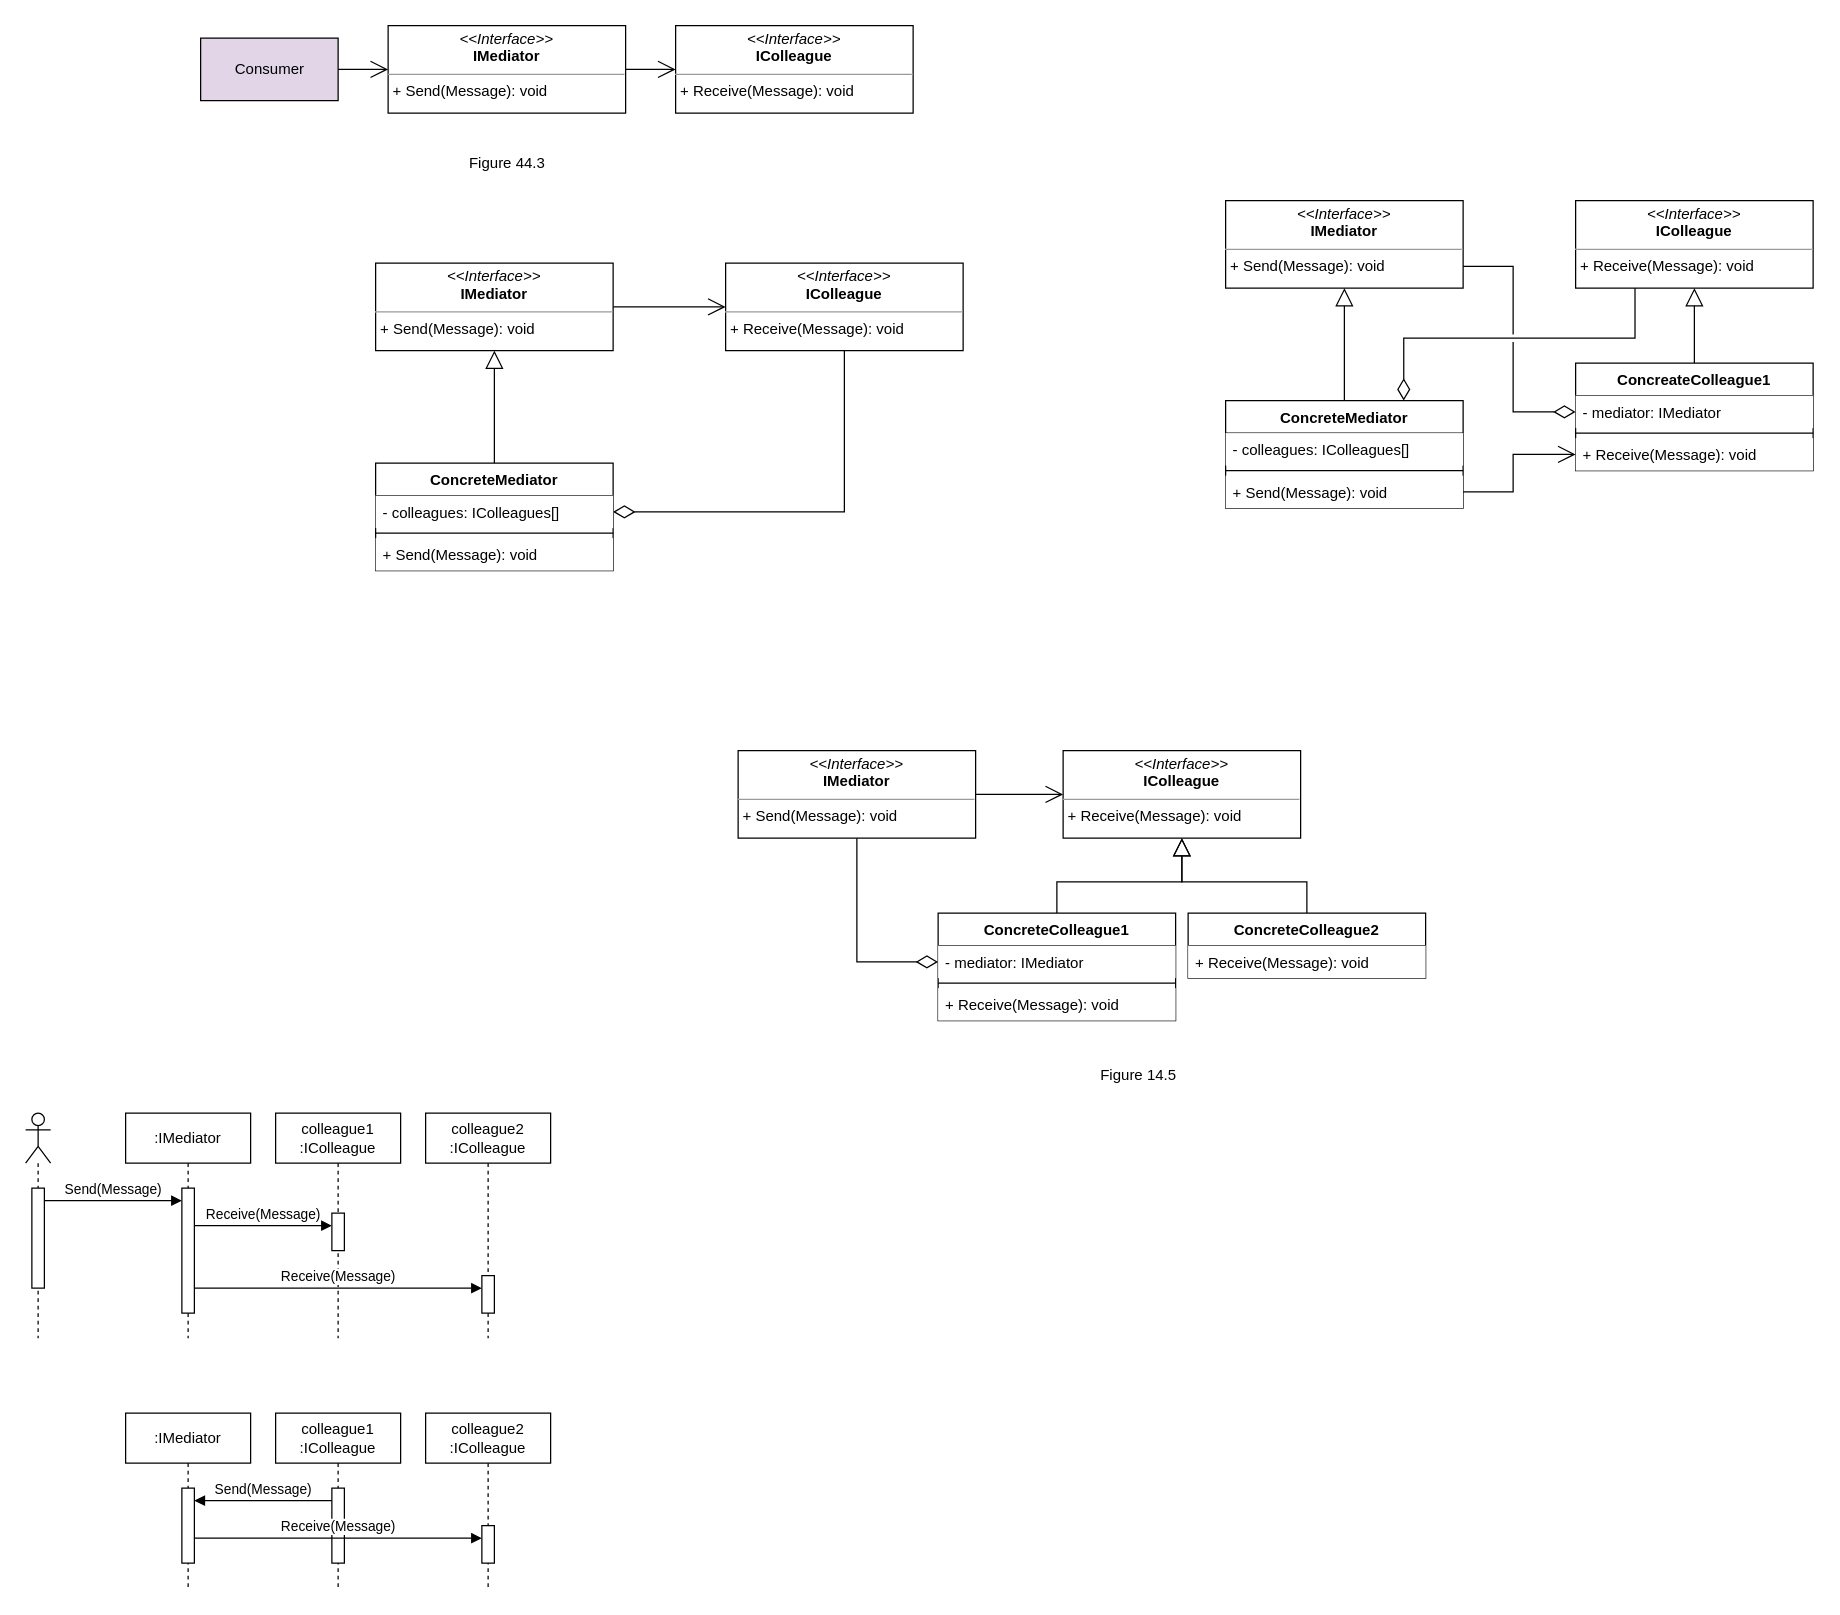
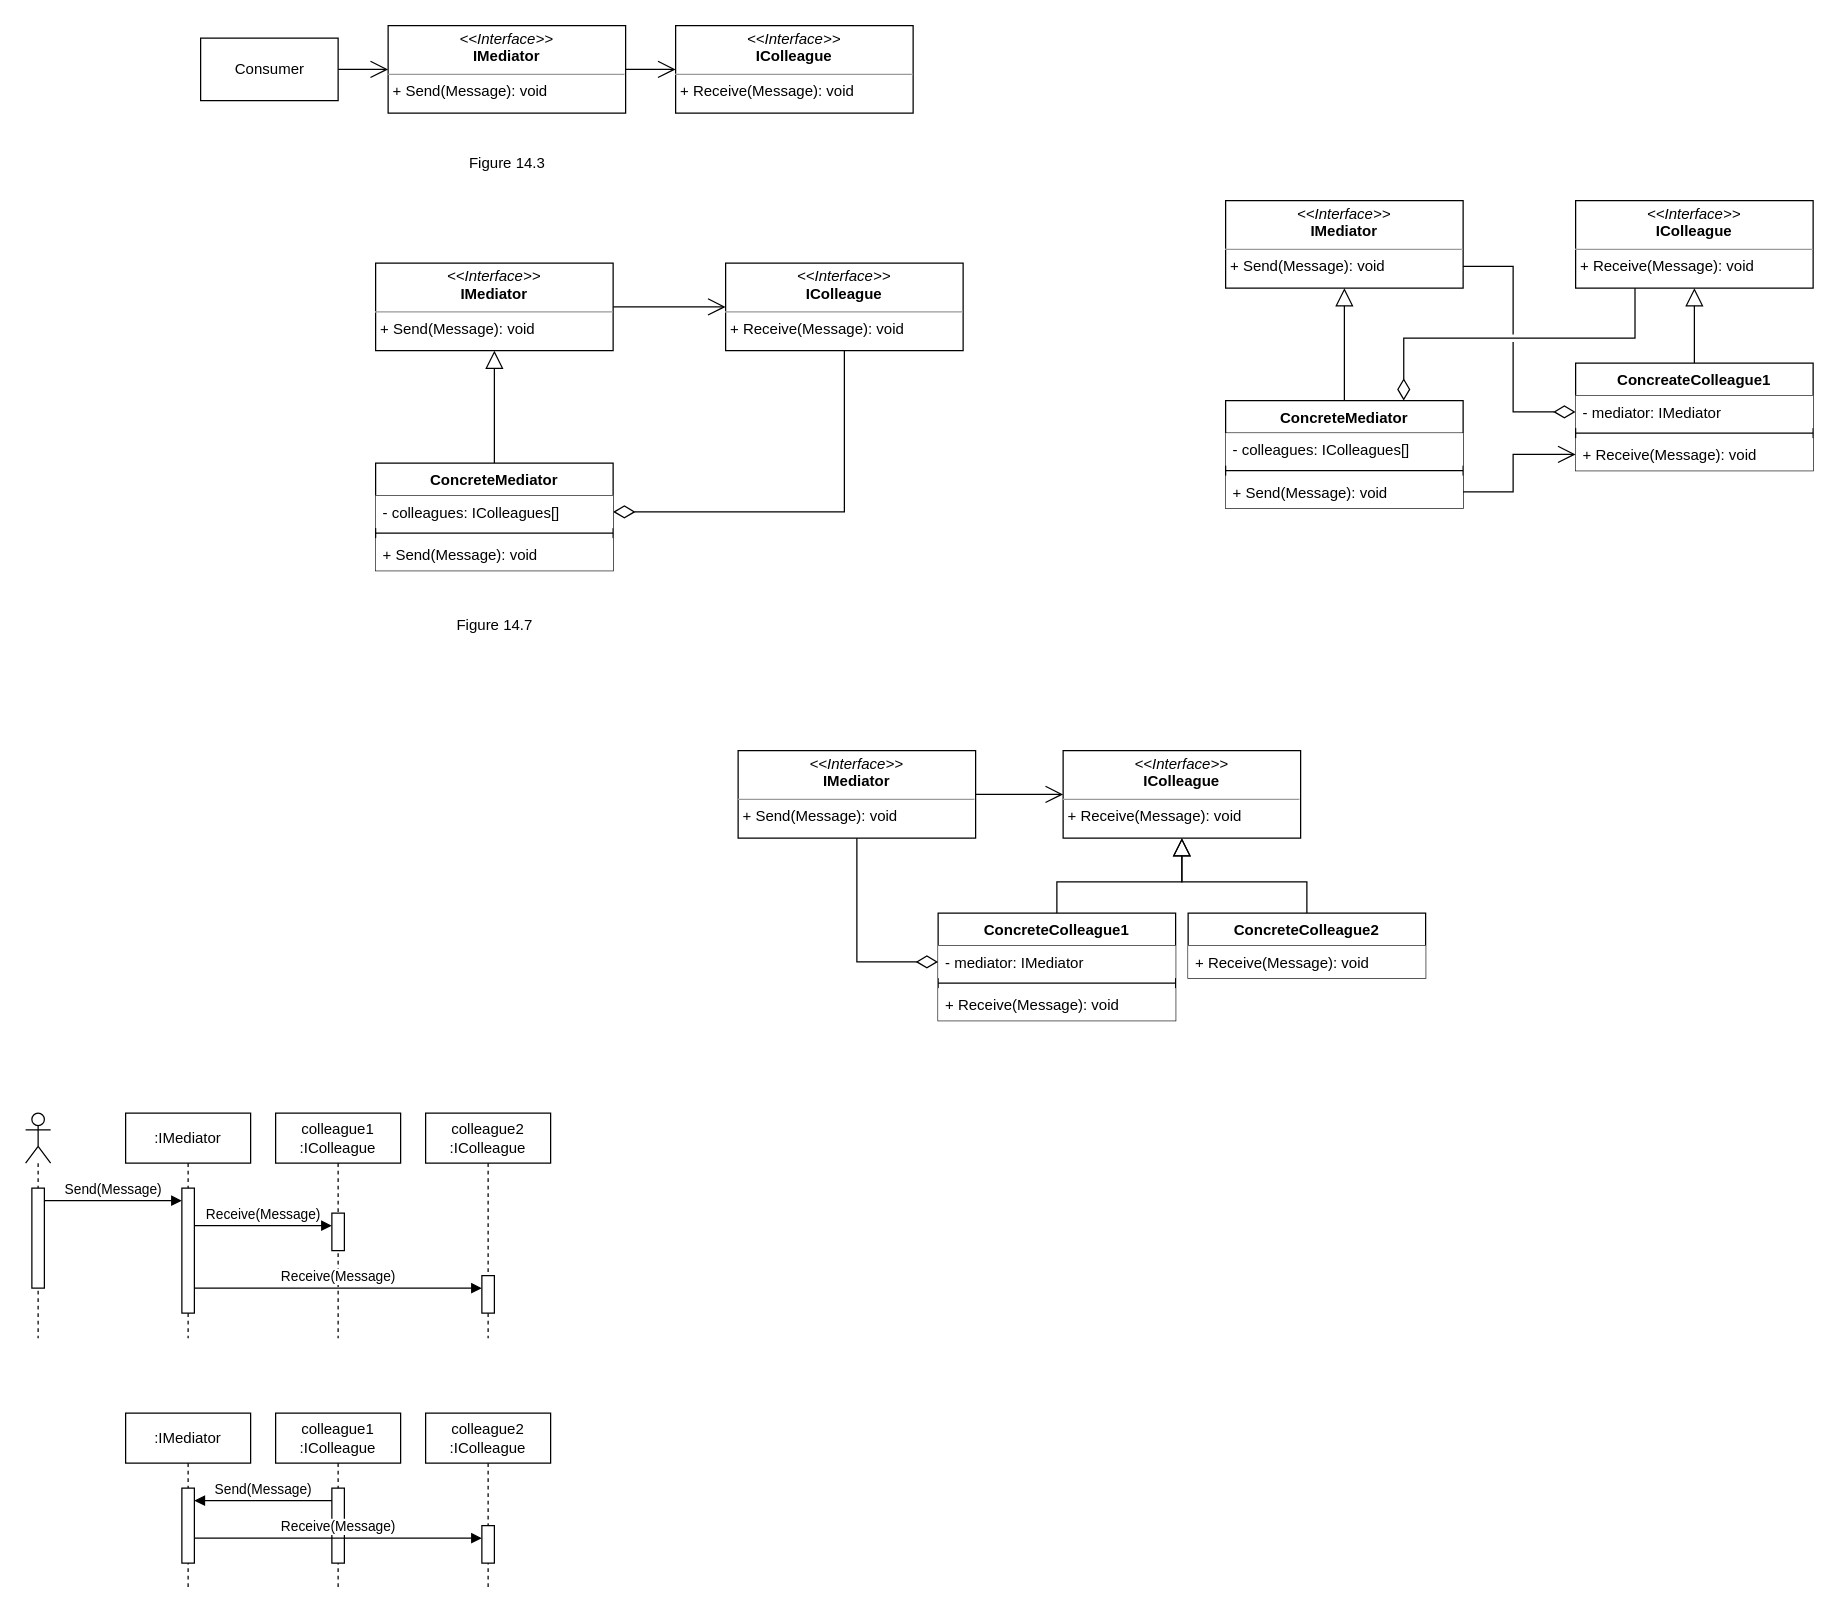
node "Consumer": fillcolor #e1d5e7 -> #ffffff
node "Figure 44.3": label "Figure 44.3" -> "Figure 14.3"
node "Figure 14.7": added
node "Figure 14.5": removed
